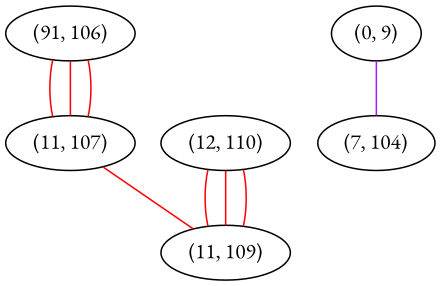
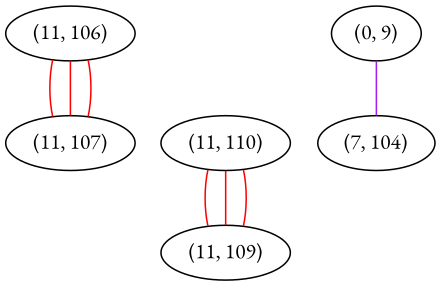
node "(91, 106)": label "(91, 106)" -> "(11, 106)"
node "(12, 110)": label "(12, 110)" -> "(11, 110)"
edge "(11, 107)" -- "(11, 109)": removed
